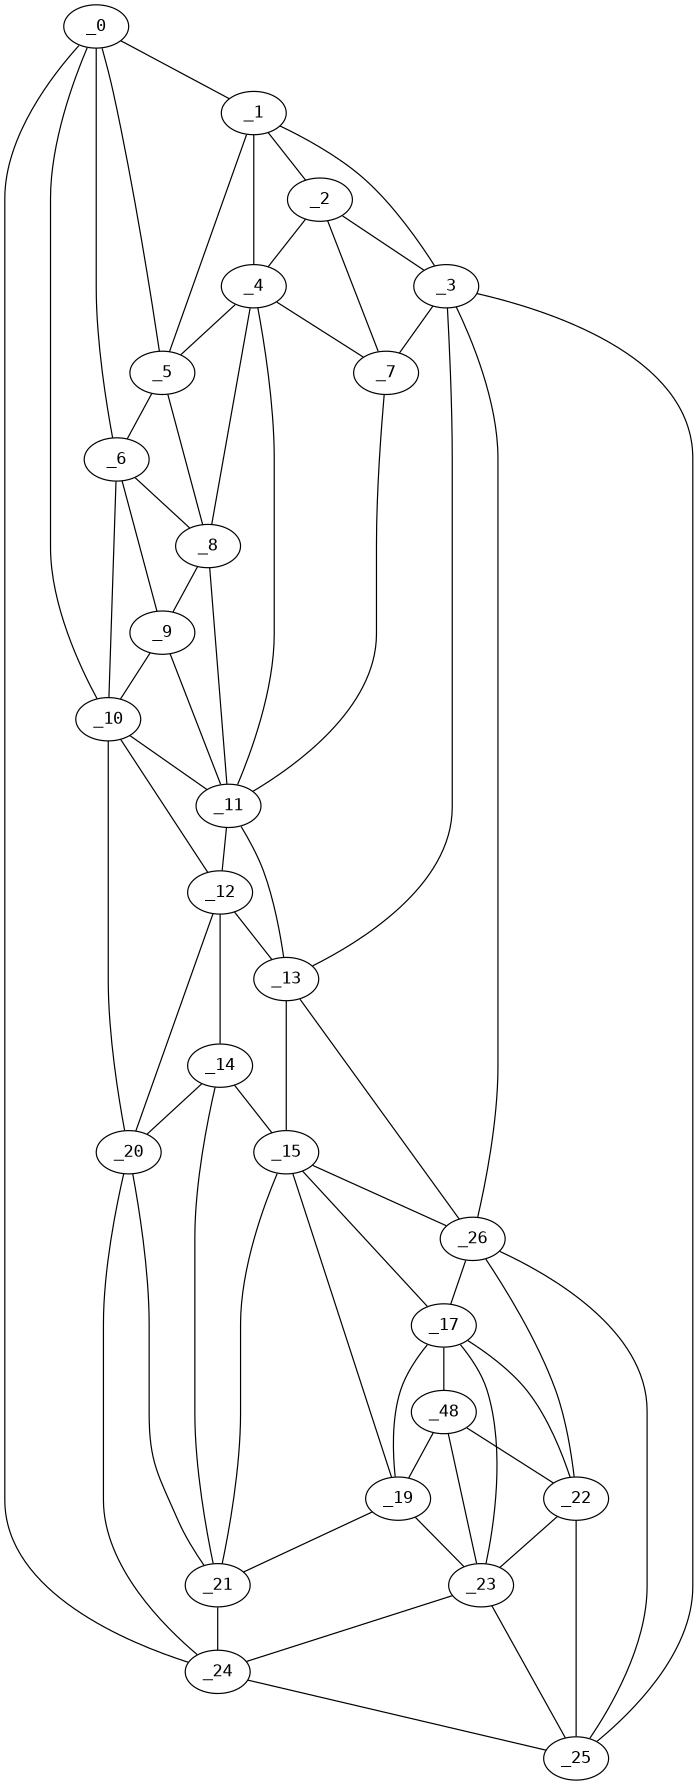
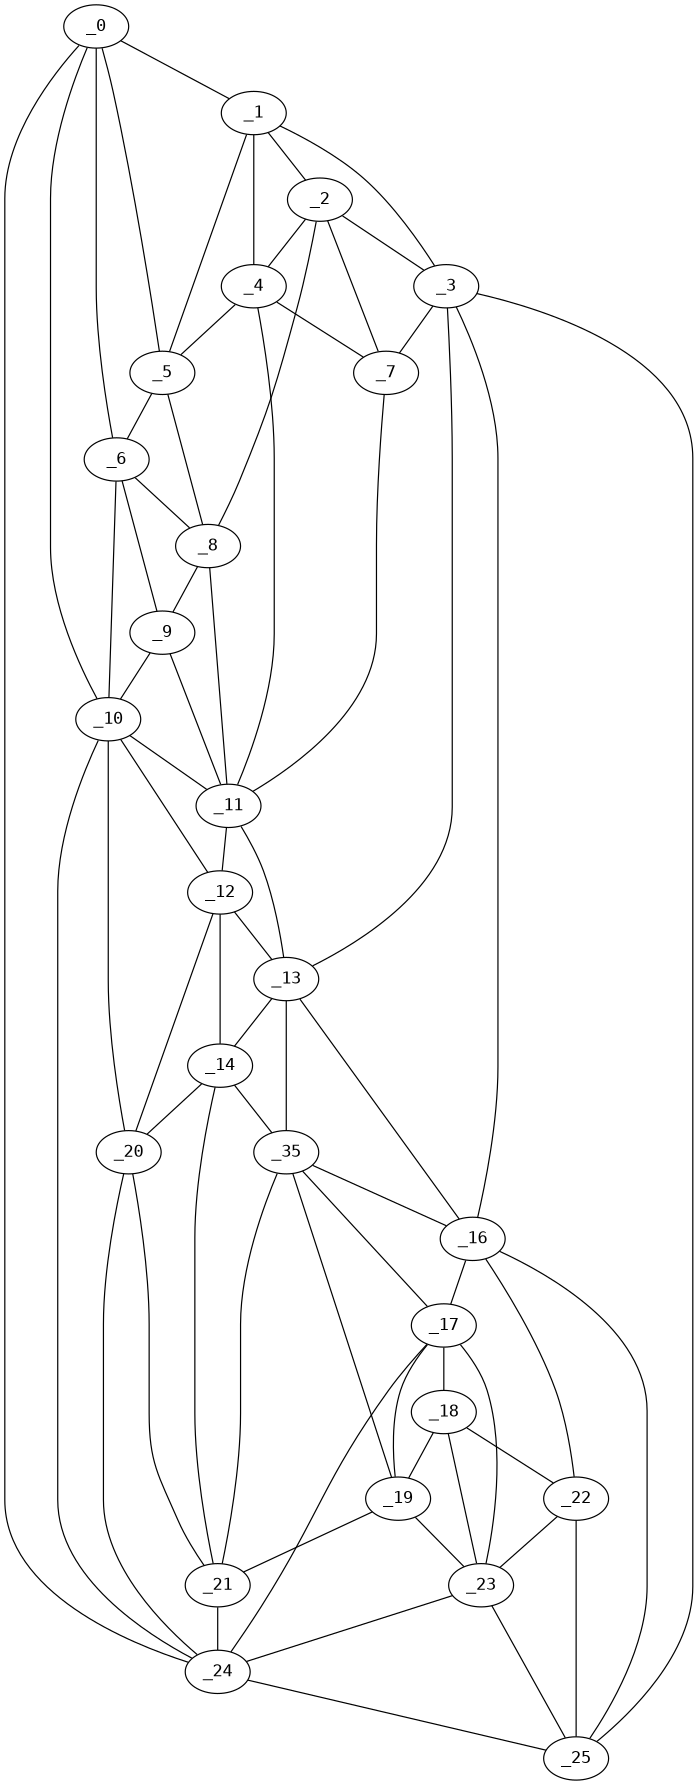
edge "_4" -- "_8": now "_2" -- "_8"
edge "_13" -- "_14": added
node "_15": label "_15" -> "_35"
edge "_10" -- "_24": added
node "_26": label "_26" -> "_16"
edge "_17" -- "_22": now "_17" -- "_24"
node "_48": label "_48" -> "_18"
